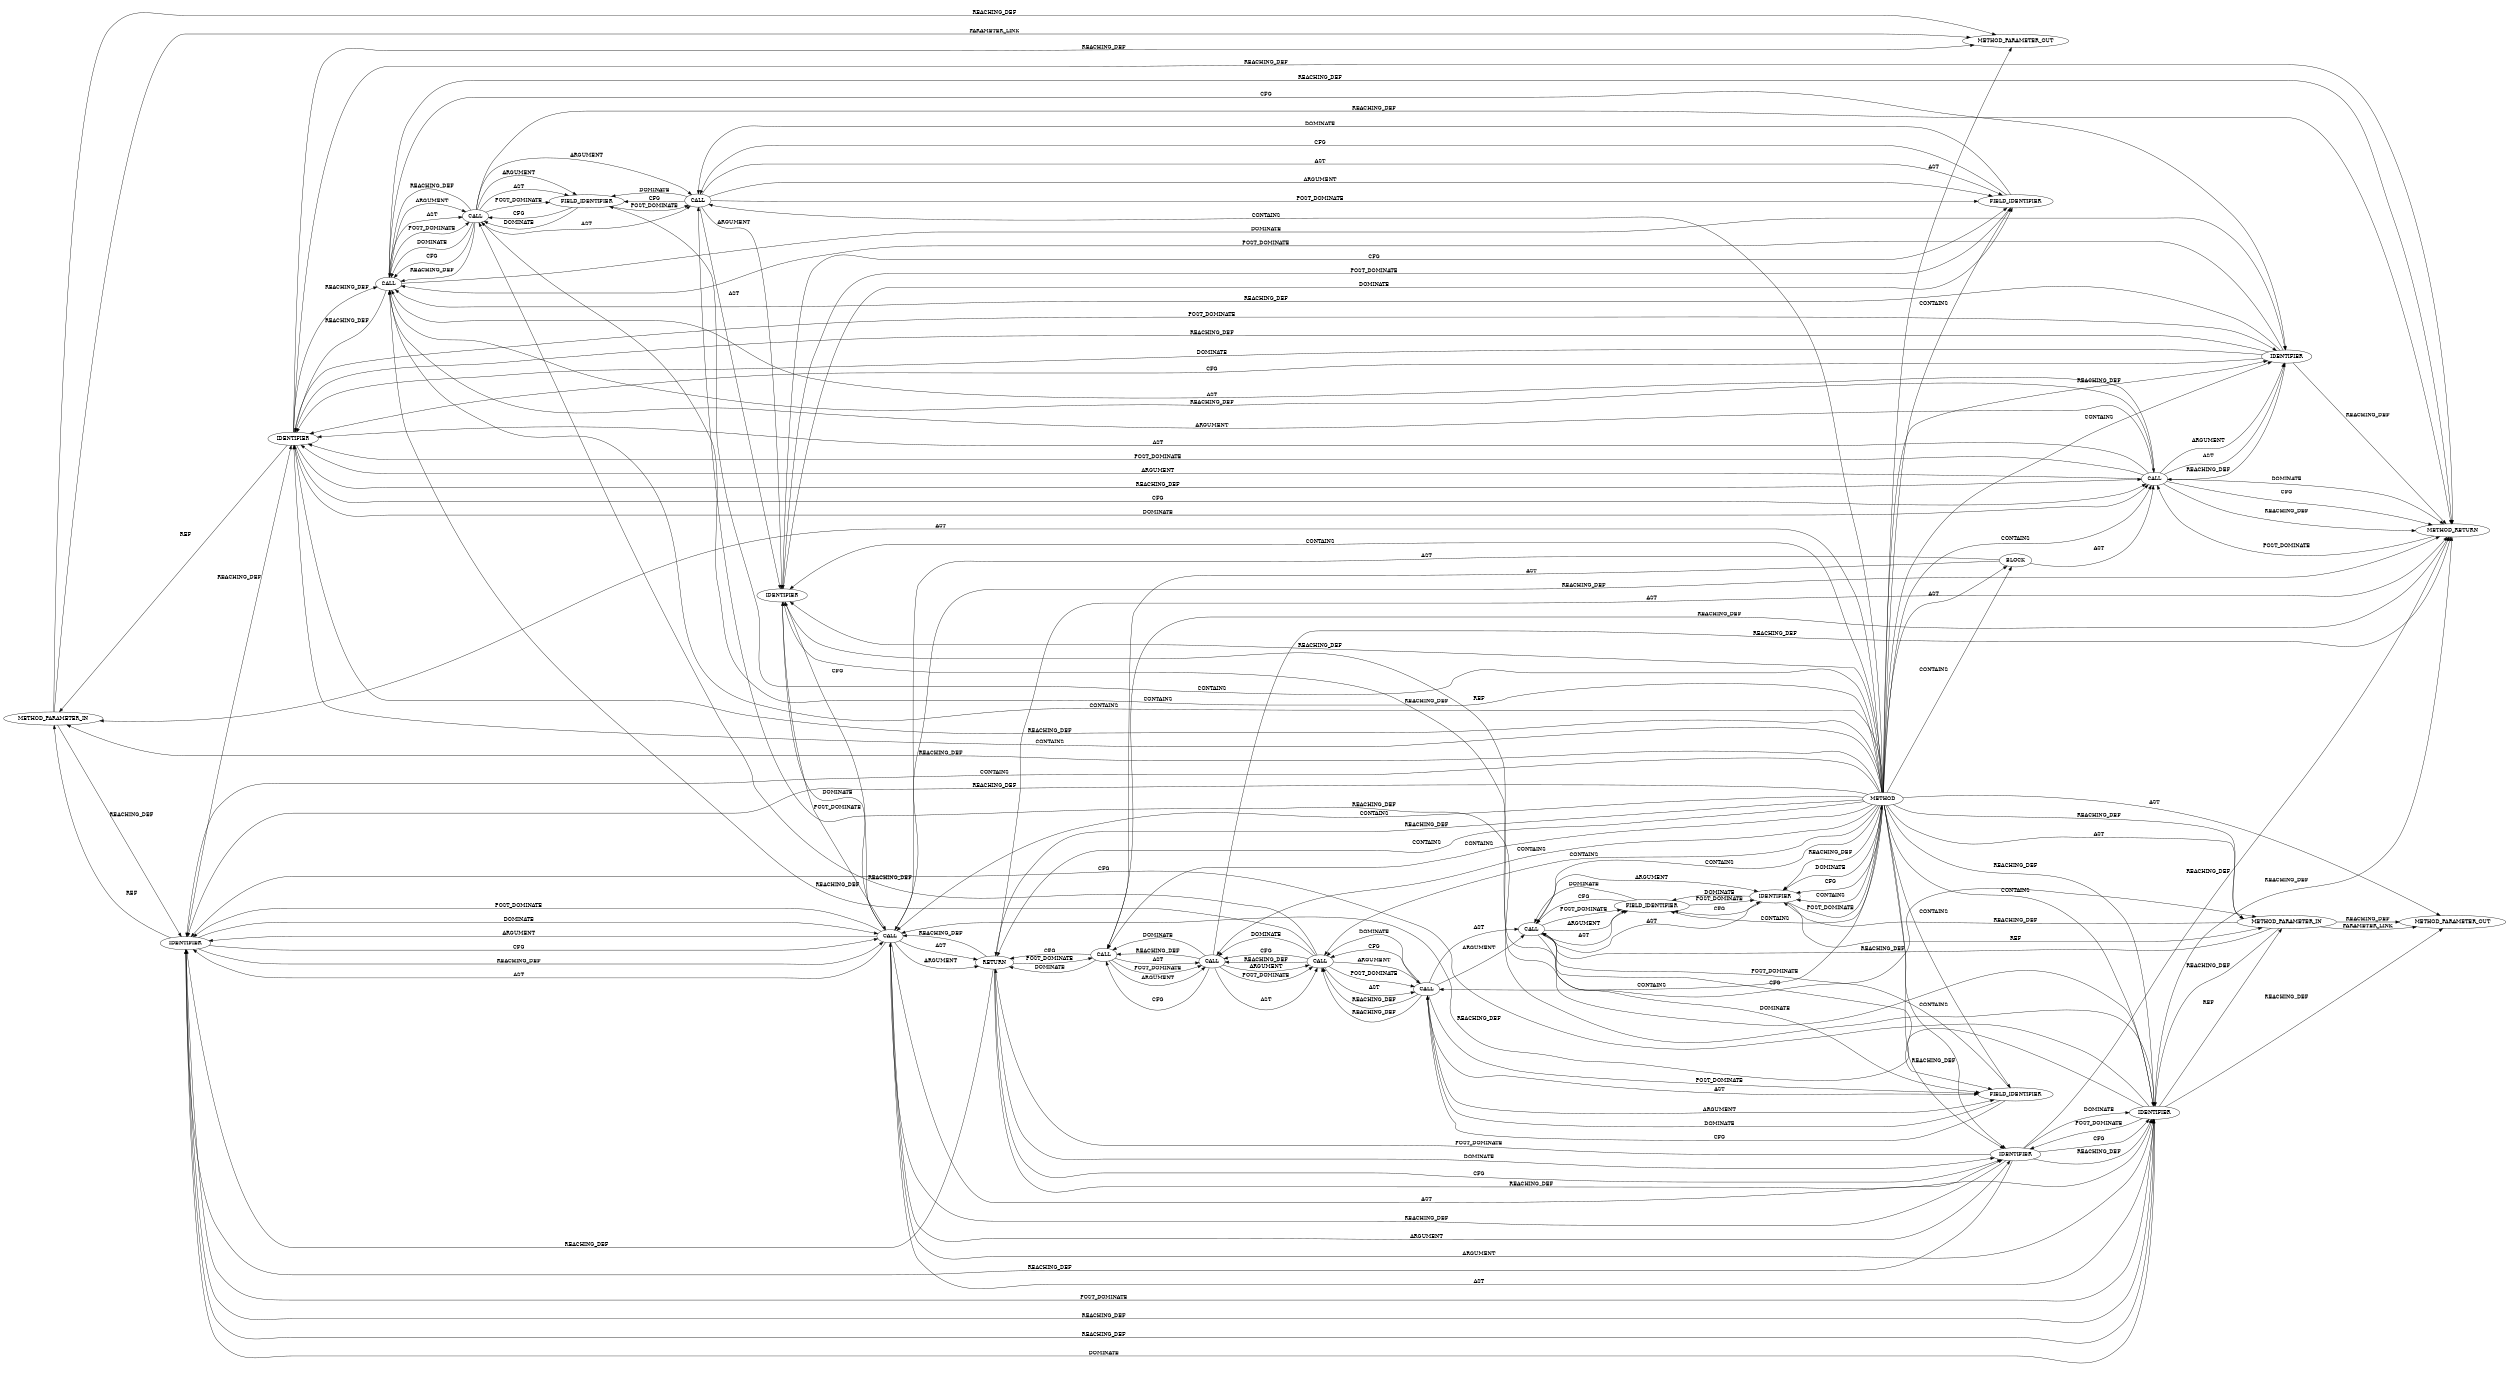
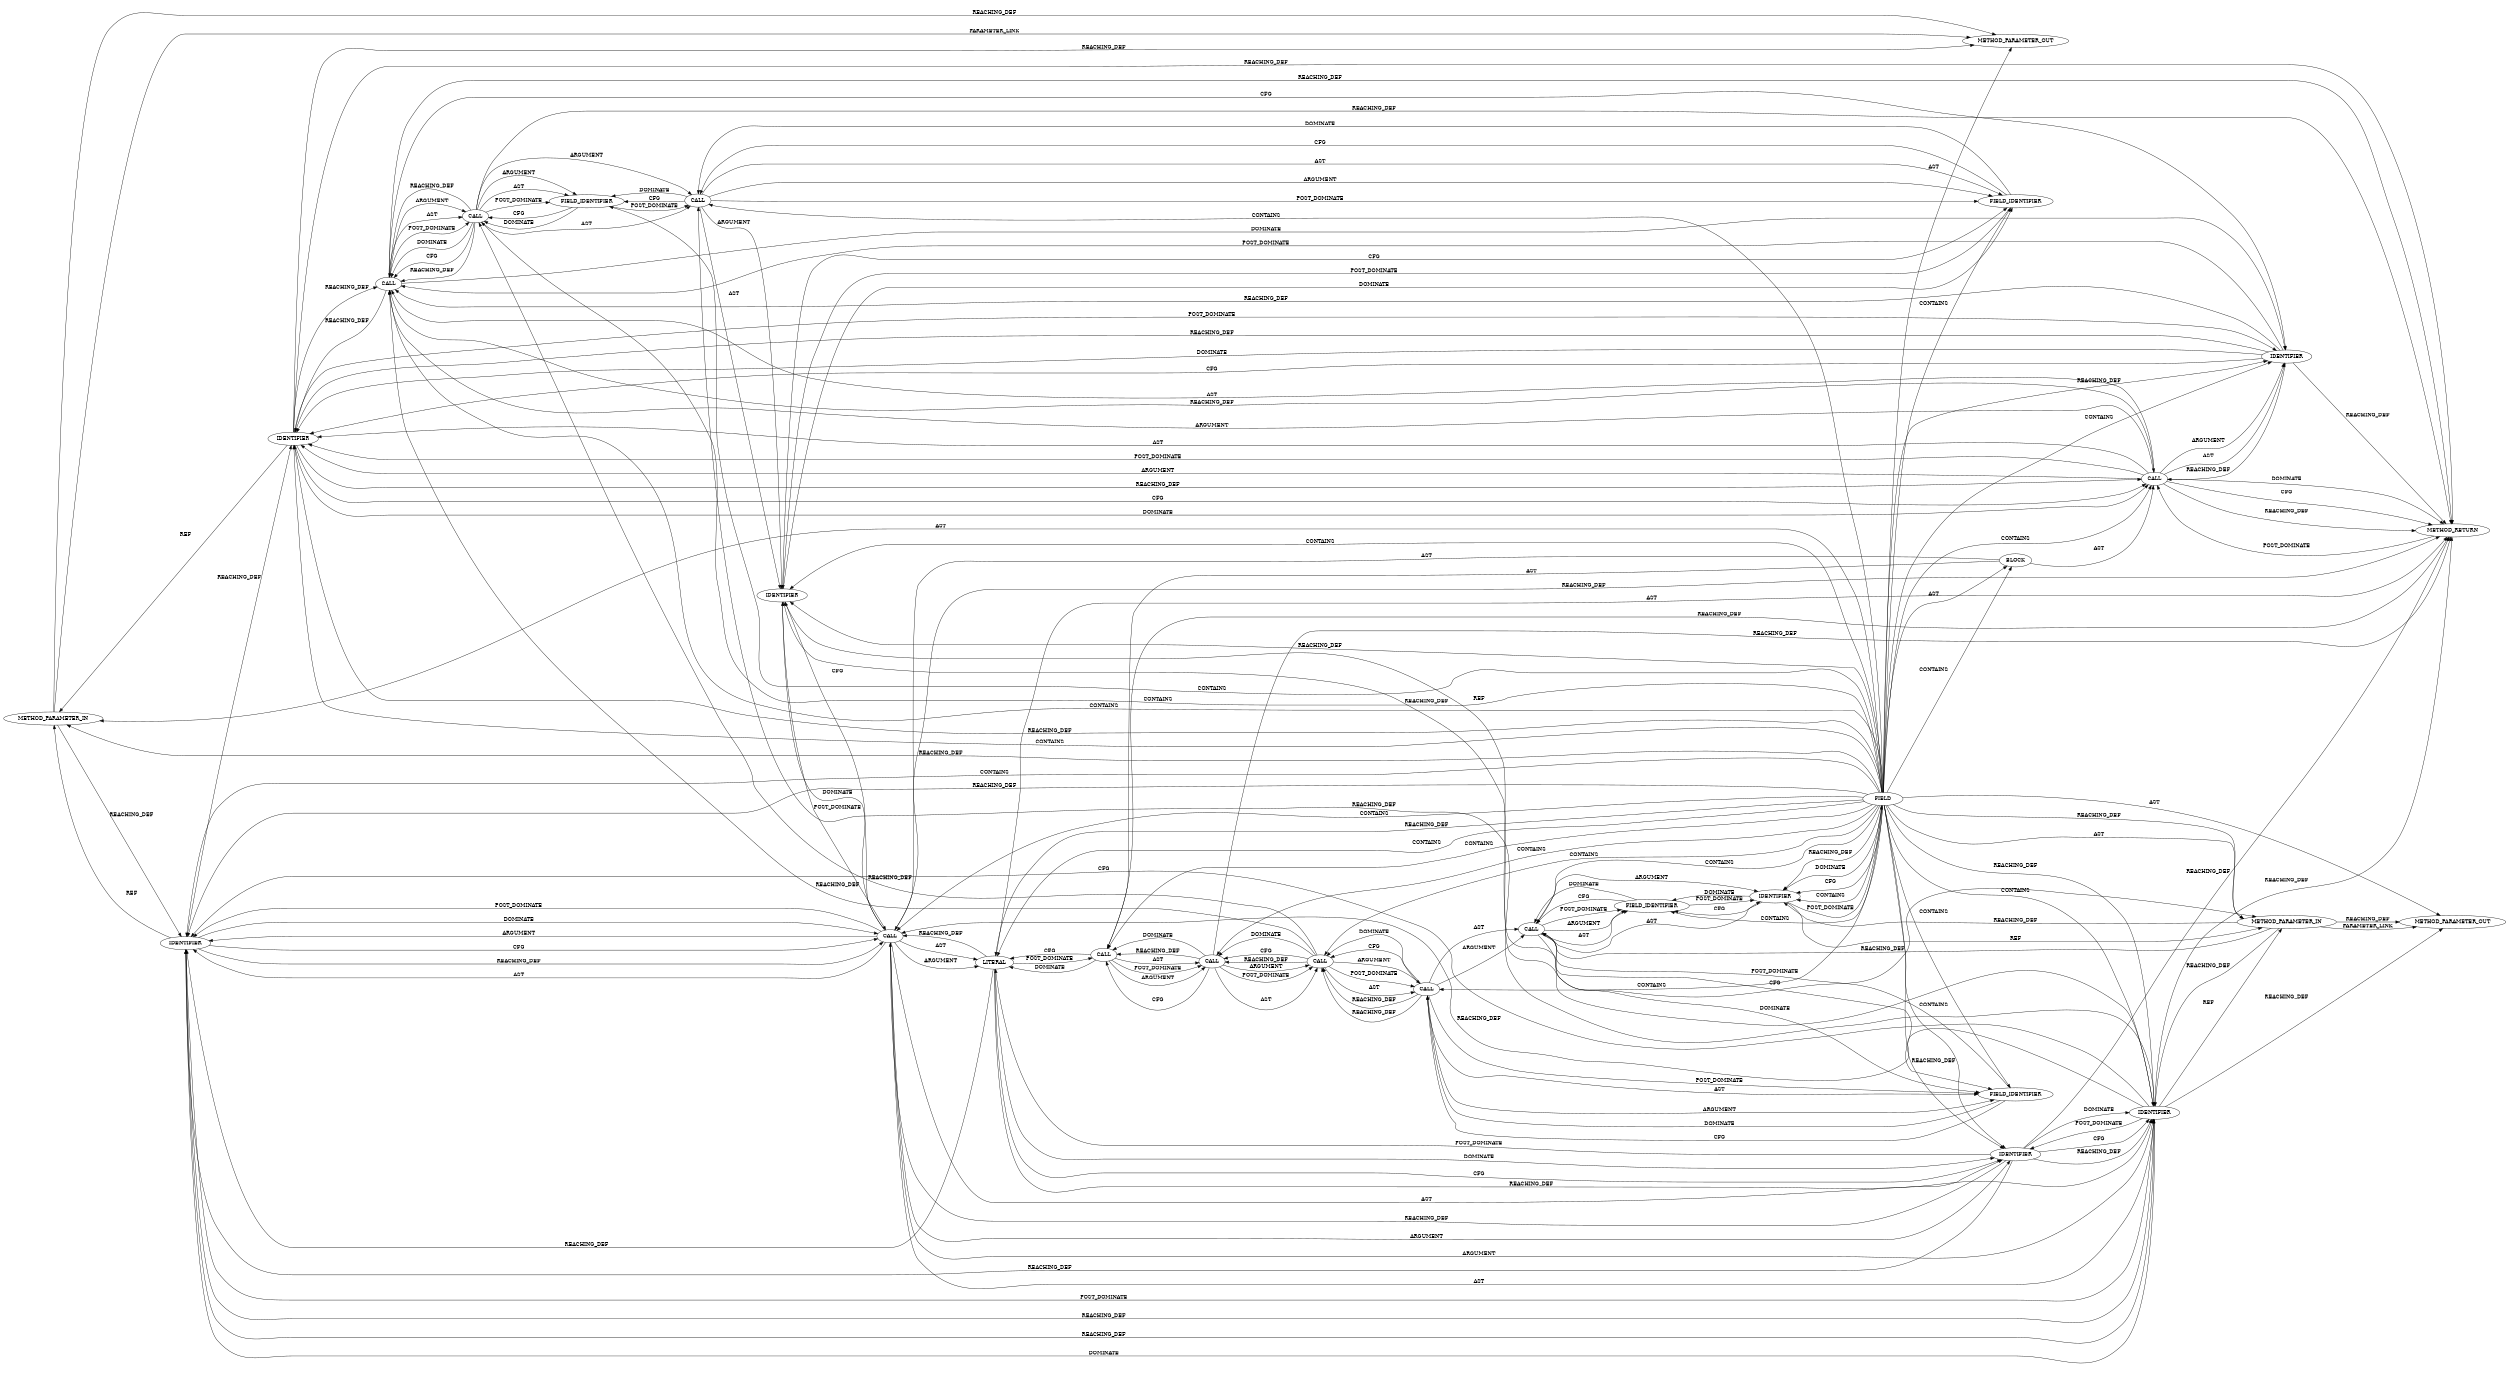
node "METHOD": label "METHOD" -> "FIELD"
node "RETURN": label "RETURN" -> "LITERAL"
